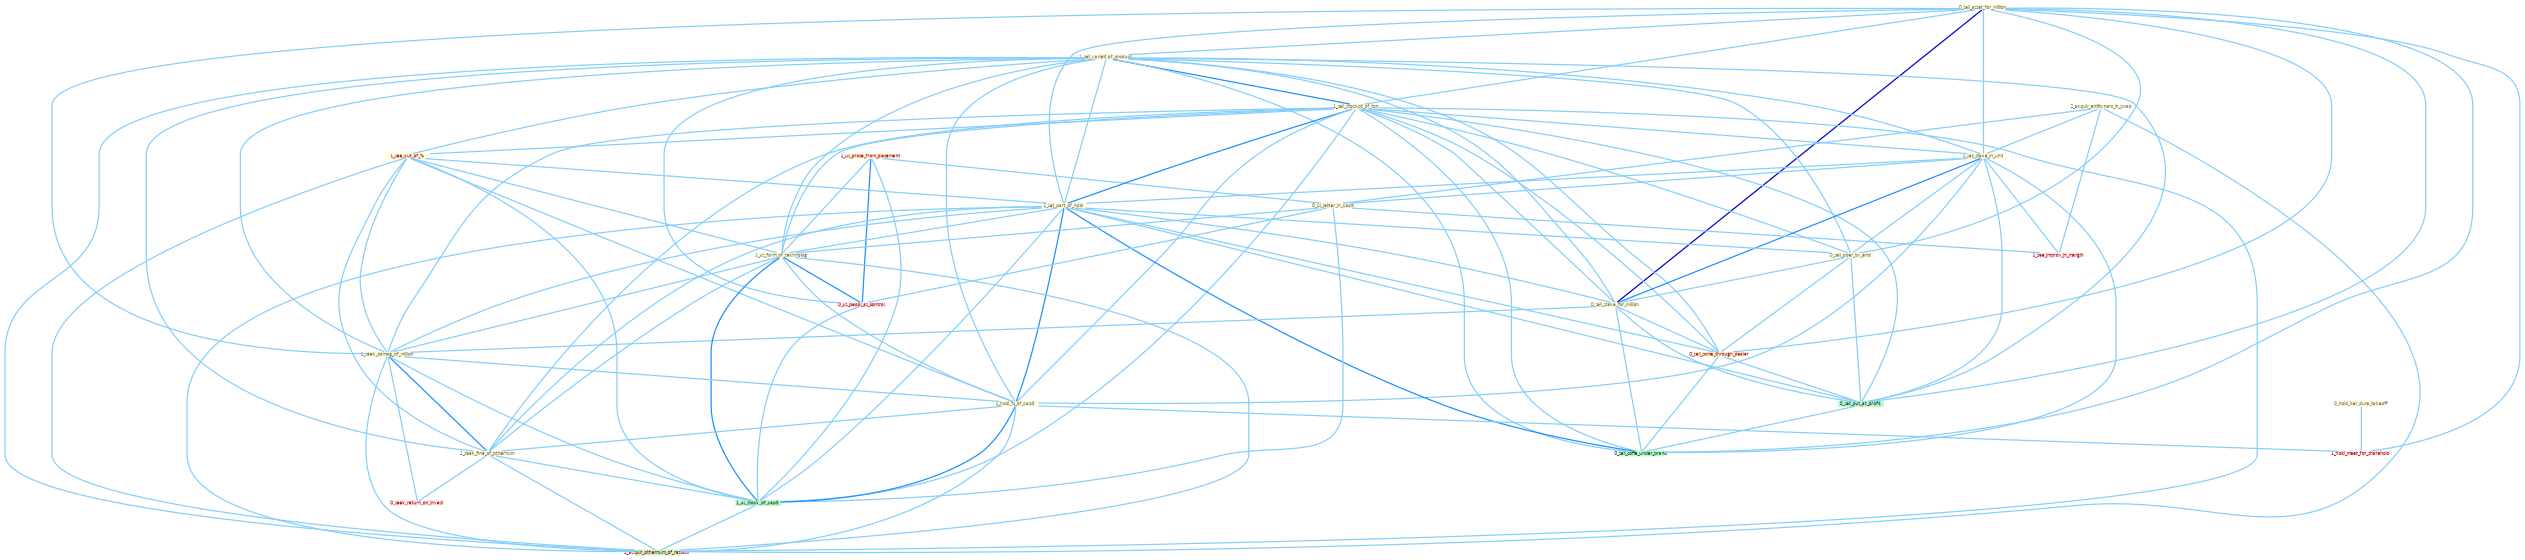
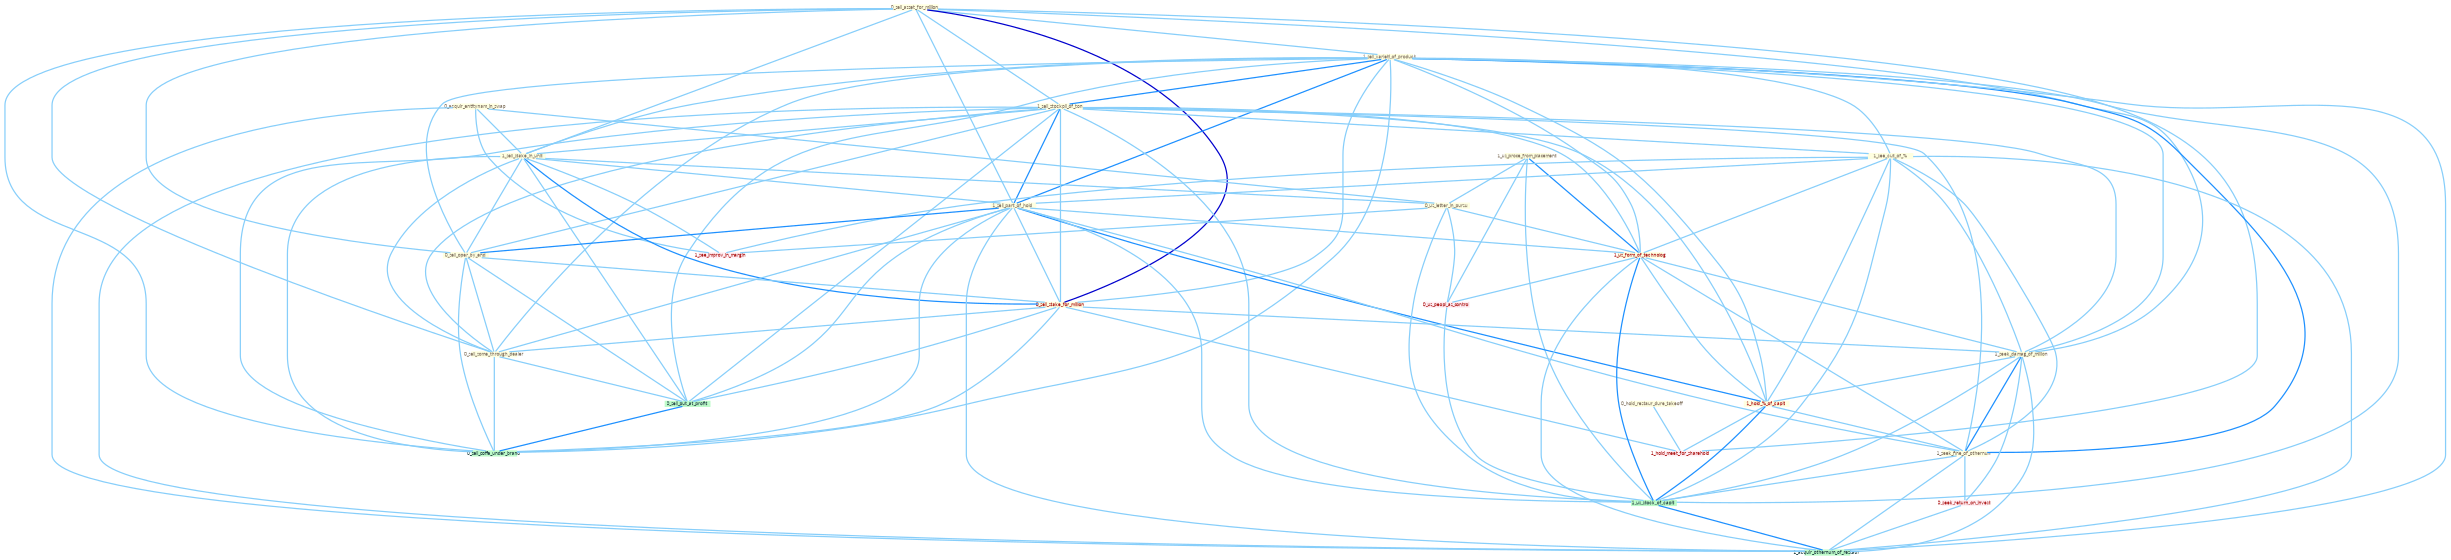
edge "1_sell_varieti_of_product" -- "1_seek_fine_of_othernum": color #87cefa -> #1e90ff
edge "1_sell_varieti_of_product" -- "0_us_peopl_as_control": now "1_sell_varieti_of_product" -- "1_us_stock_of_capit"
node "2_acquir_entitynam_in_swap": label "2_acquir_entitynam_in_swap" -> "0_acquir_entitynam_in_swap"
edge "1_sell_varieti_of_product" -- "1_sell_part_of_hold": color #87cefa -> #1e90ff
node "1_see_cut_of_%": fontcolor #b22222 -> #8b7d6b
node "1_us_proce_from_placement": fontcolor #b22222 -> #8b7d6b
edge "1_see_cut_of_%" -- "1_see_improv_in_margin": added
edge "1_us_proce_from_placement" -- "1_us_form_of_technolog": color #87cefa -> #1e90ff
node "0_us_letter_in_capit": label "0_us_letter_in_capit" -> "0_us_letter_in_pursu"
edge "1_sell_part_of_hold" -- "0_sell_oper_by_end": color #87cefa -> #1e90ff
edge "0_sell_asset_for_million" -- "0_sell_put_at_profit": removed
edge "1_sell_part_of_hold" -- "1_seek_damag_of_million": removed
node "1_us_form_of_technolog": fontcolor #8b7d6b -> #b22222
edge "1_us_proce_from_placement" -- "0_us_peopl_as_control": color #1e90ff -> #87cefa
edge "1_us_form_of_technolog" -- "0_us_peopl_as_control": color #1e90ff -> #87cefa
node "0_sell_stake_for_million": fontcolor #8b7d6b -> #b22222
edge "1_sell_part_of_hold" -- "0_sell_coffe_under_brand": color #1e90ff -> #87cefa
node "0_sell_some_through_dealer": fontcolor #b22222 -> #8b7d6b
edge "0_sell_oper_by_end" -- "0_sell_coffe_under_brand": added
edge "0_sell_stake_for_million" -- "1_hold_meet_for_sharehold": added
edge "1_sell_stake_in_unit" -- "1_hold_%_of_capit": now "1_sell_stake_in_unit" -- "0_sell_some_through_dealer"
node "1_hold_%_of_capit": fontcolor #8b7d6b -> #b22222
node "0_hold_her_dure_takeoff": label "0_hold_her_dure_takeoff" -> "0_hold_restaur_dure_takeoff"
edge "0_sell_put_at_profit" -- "0_sell_coffe_under_brand": color #87cefa -> #1e90ff
edge "1_hold_%_of_capit" -- "1_acquir_othernum_of_restaur": now "0_seek_return_on_invest" -- "1_acquir_othernum_of_restaur"
edge "1_us_stock_of_capit" -- "1_acquir_othernum_of_restaur": color #87cefa -> #1e90ff
node "1_acquir_othernum_of_restaur": fontcolor #b22222 -> #2f4f4f
